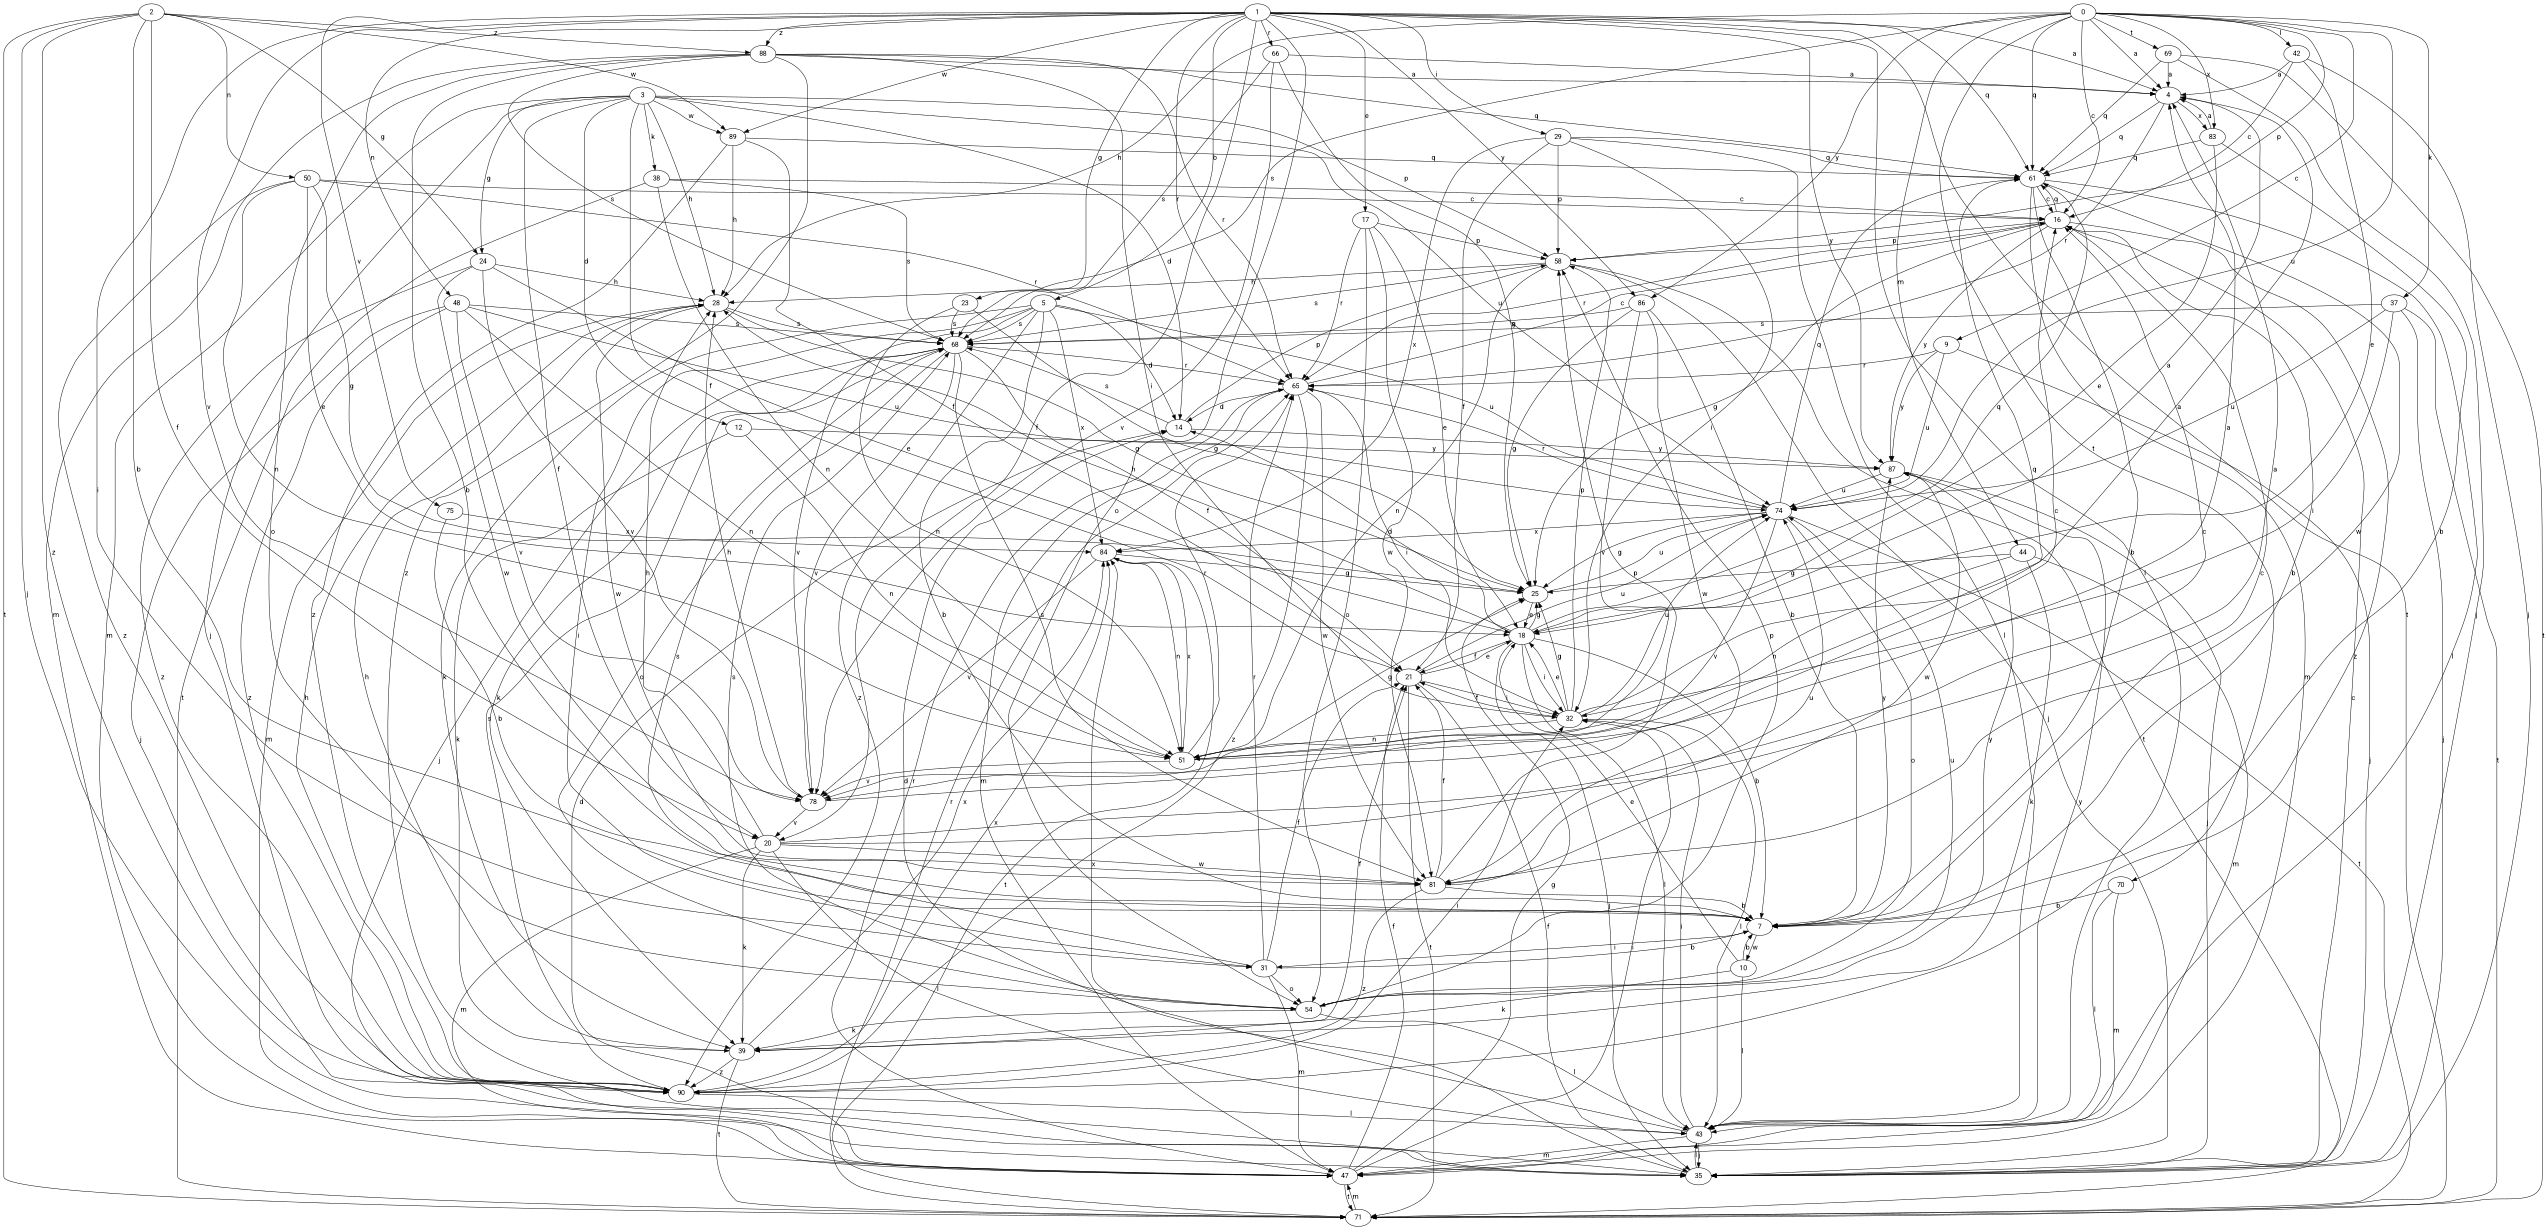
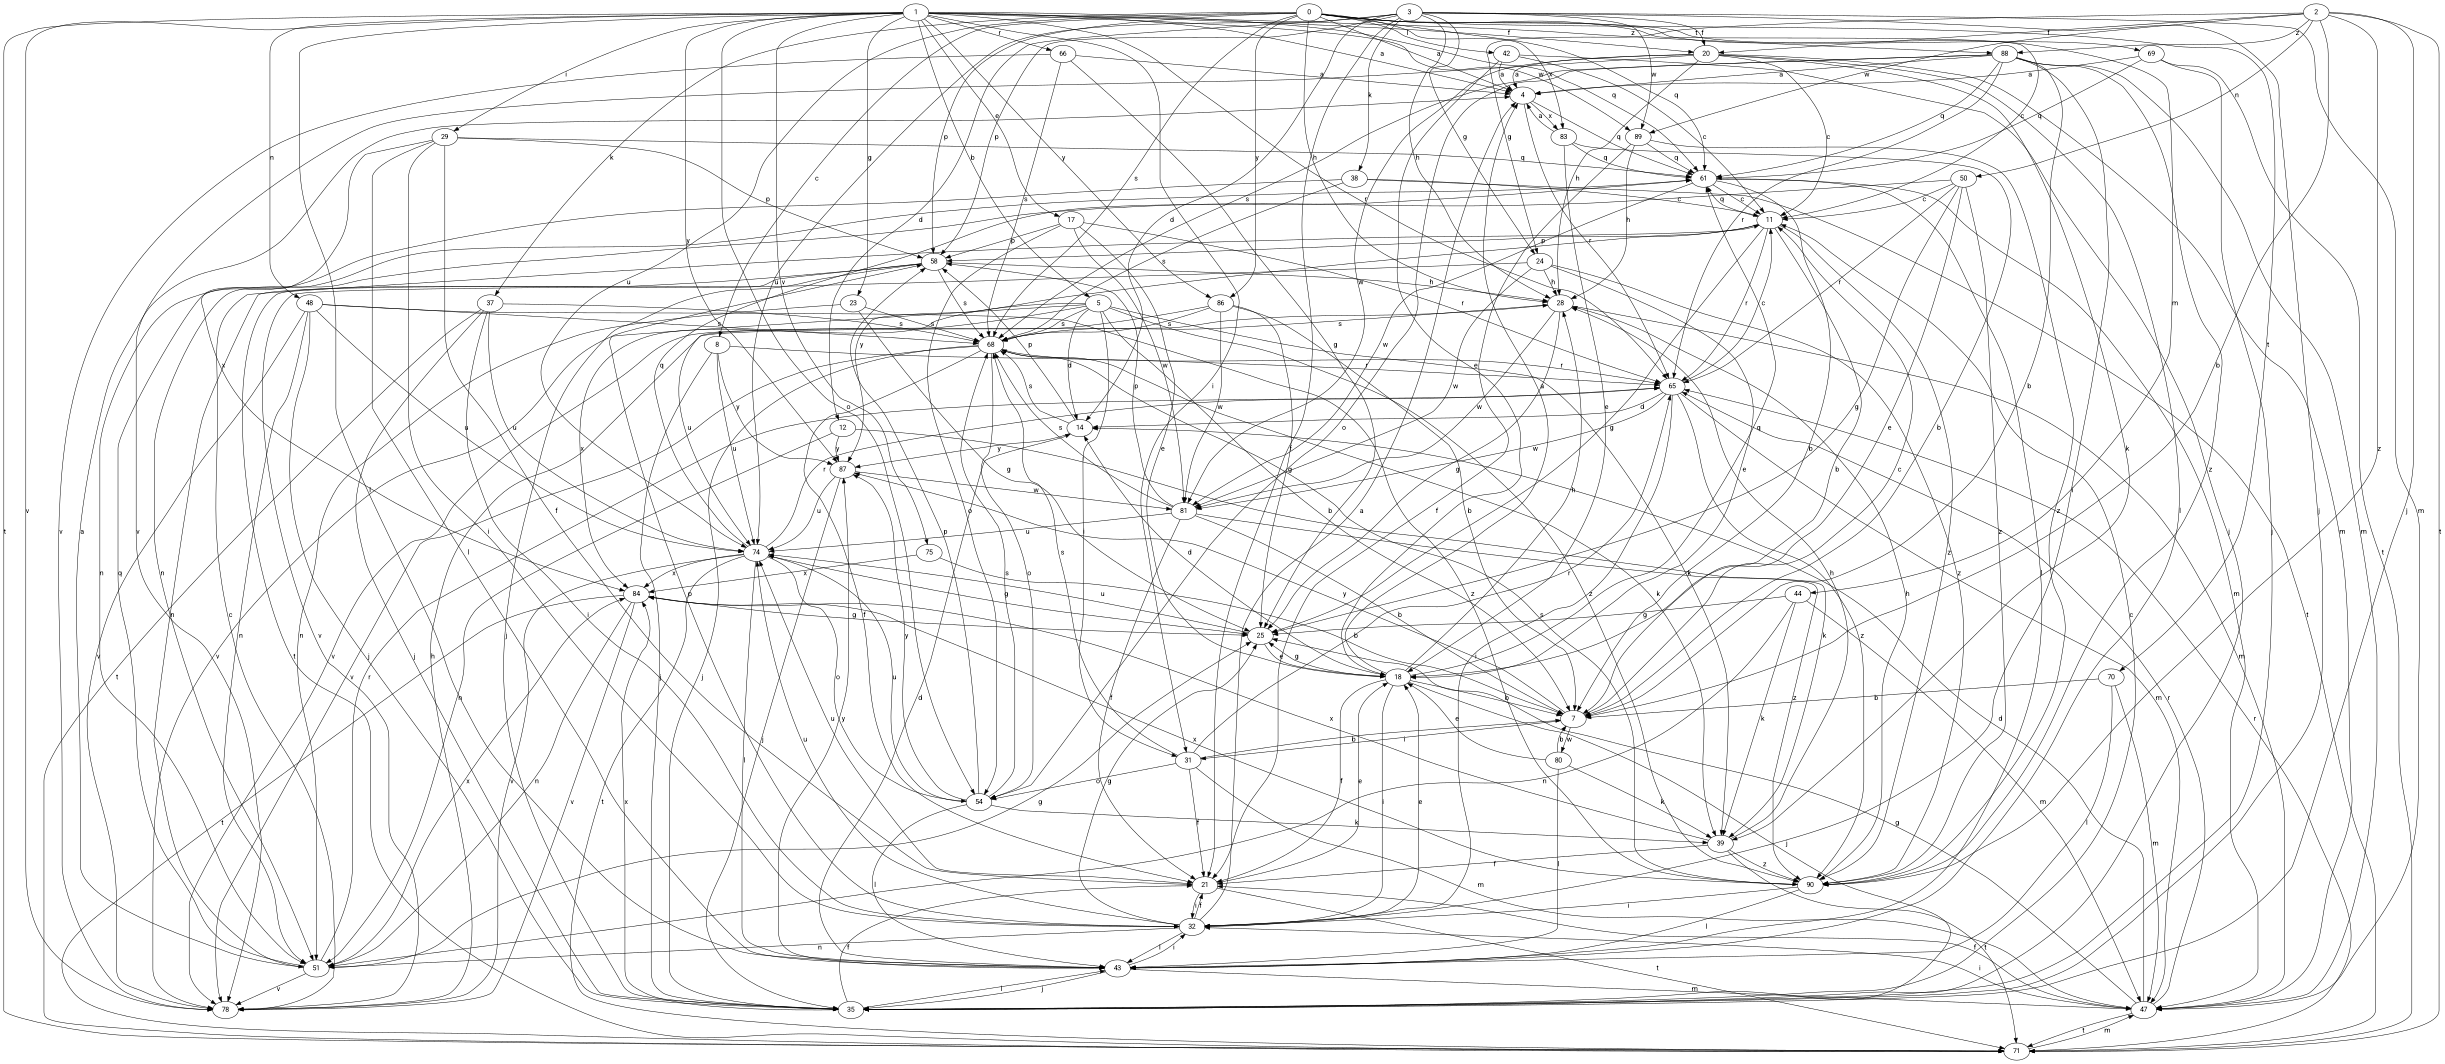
node "16": label "16" -> "11"
node "9": label "9" -> "8"
edge "68" -> "81": reversed
edge "78" -> "20": reversed
edge "18" -> "43": now "74" -> "43"
edge "21" -> "35": reversed
node "10": label "10" -> "80"
